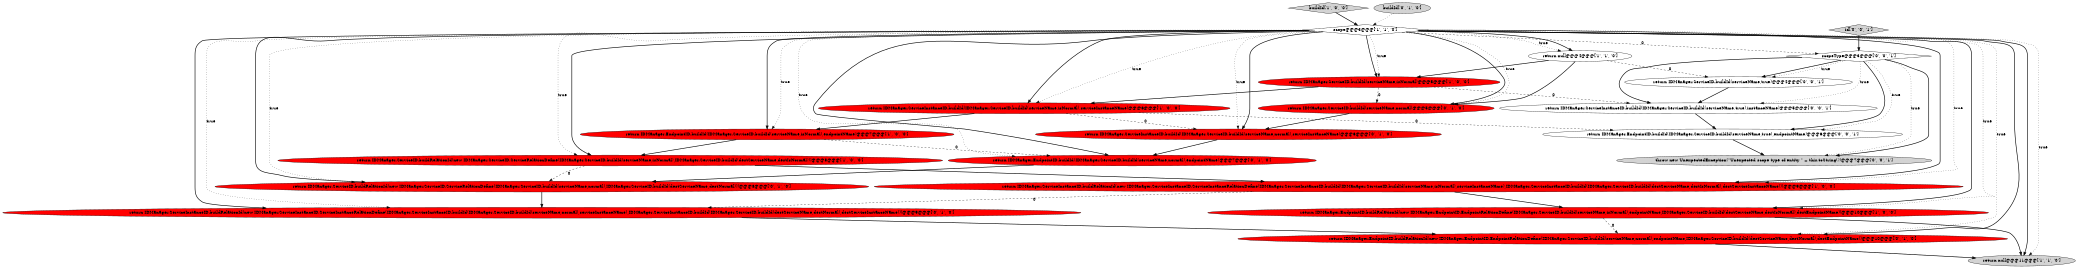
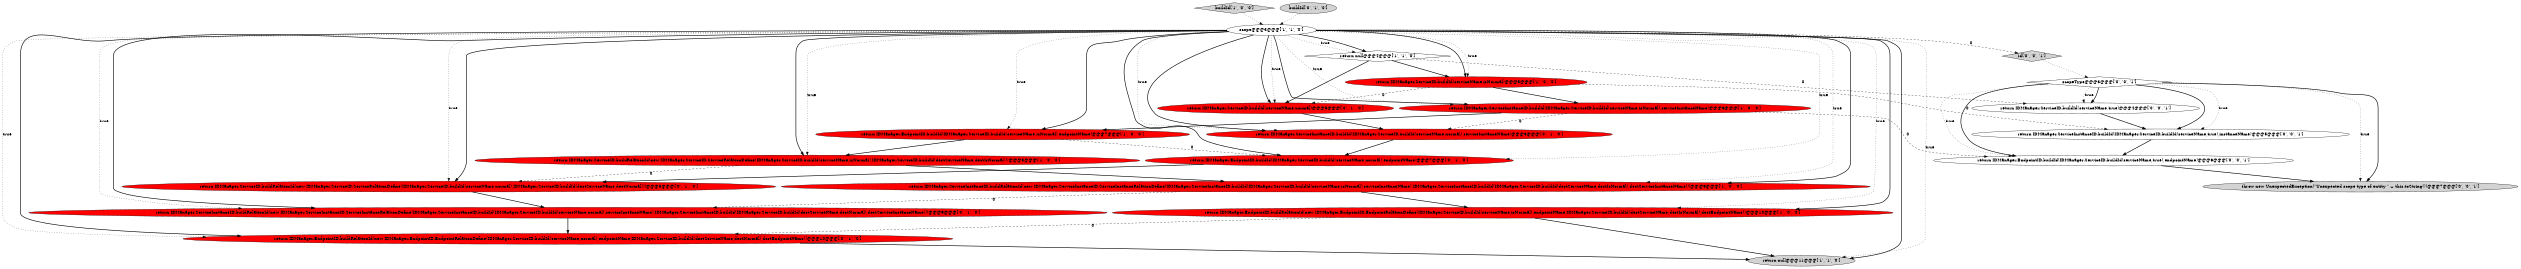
edge "buildId['1', '0', '0']" -> "scope@@@3@@@['1', '1', '0']": style bold -> dotted
node "scope@@@3@@@['1', '1', '0']": shape diamond -> ellipse
edge "id['0', '0', '1']" -> "scopeType@@@3@@@['0', '0', '1']": style bold -> dotted
edge "scope@@@3@@@['1', '1', '0']" -> "scopeType@@@3@@@['0', '0', '1']": now "scope@@@3@@@['1', '1', '0']" -> "id['0', '0', '1']"
node "return null@@@4@@@['1', '1', '0']": shape ellipse -> diamond
